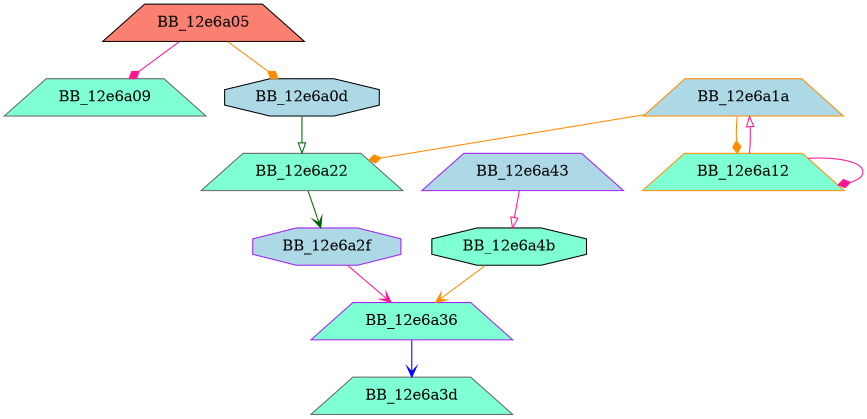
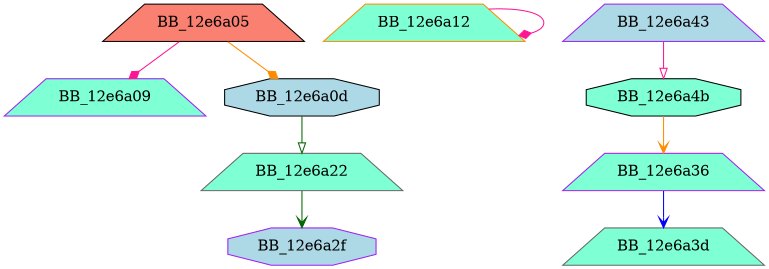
node "BB_12e6a09": color gray40 -> purple
node "BB_12e6a1a": removed
edge "BB_12e6a2f" -> "BB_12e6a36": removed
